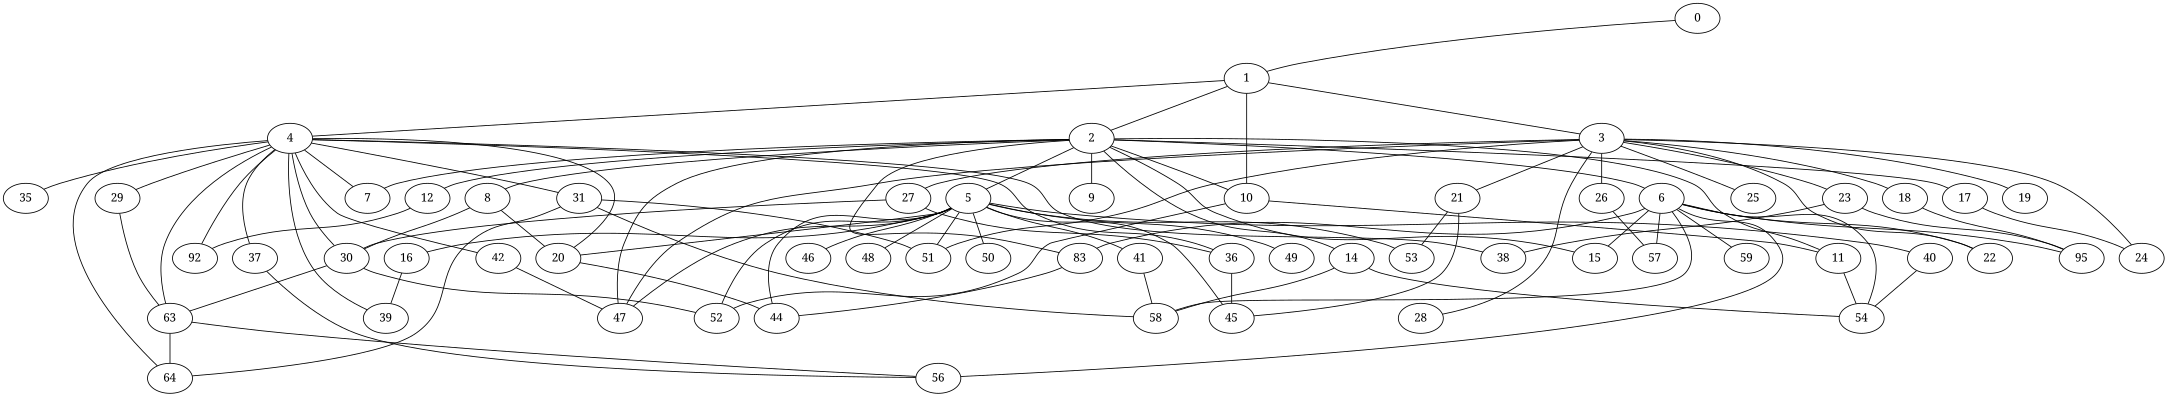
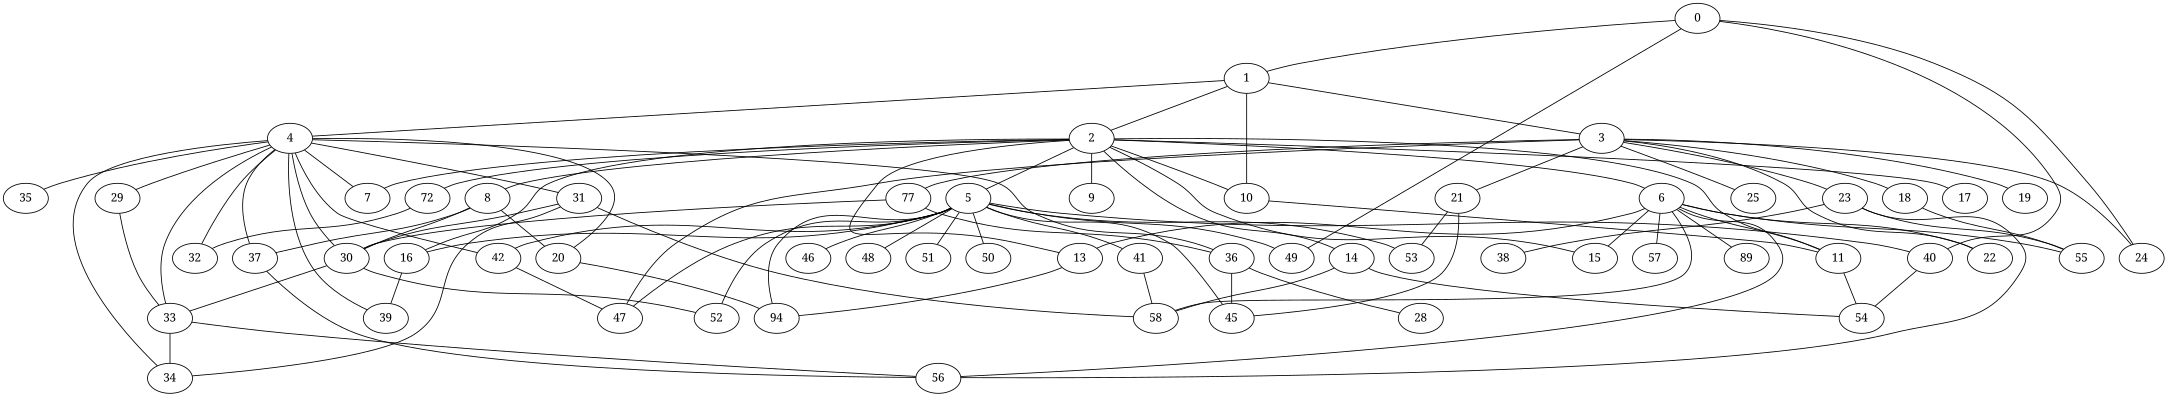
edge "0" -- "40": added
edge "0" -- "49": added
edge "2" -- "47": now "2" -- "16"
edge "3" -- "51": removed
edge "4" -- "38": removed
node "12": label "12" -> "72"
node "27": label "27" -> "77"
node "26": removed
edge "31" -- "51": now "31" -- "30"
edge "6" -- "54": now "6" -- "11"
edge "17" -- "24": now "0" -- "24"
edge "8" -- "37": added
edge "5" -- "20": now "5" -- "42"
node "92": label "92" -> "32"
node "83": label "83" -> "13"
node "59": label "59" -> "89"
node "95": label "95" -> "55"
edge "3" -- "28": now "36" -- "28"
edge "10" -- "52": removed
node "63": label "63" -> "33"
node "44": label "44" -> "94"
edge "23" -- "56": added
node "64": label "64" -> "34"
